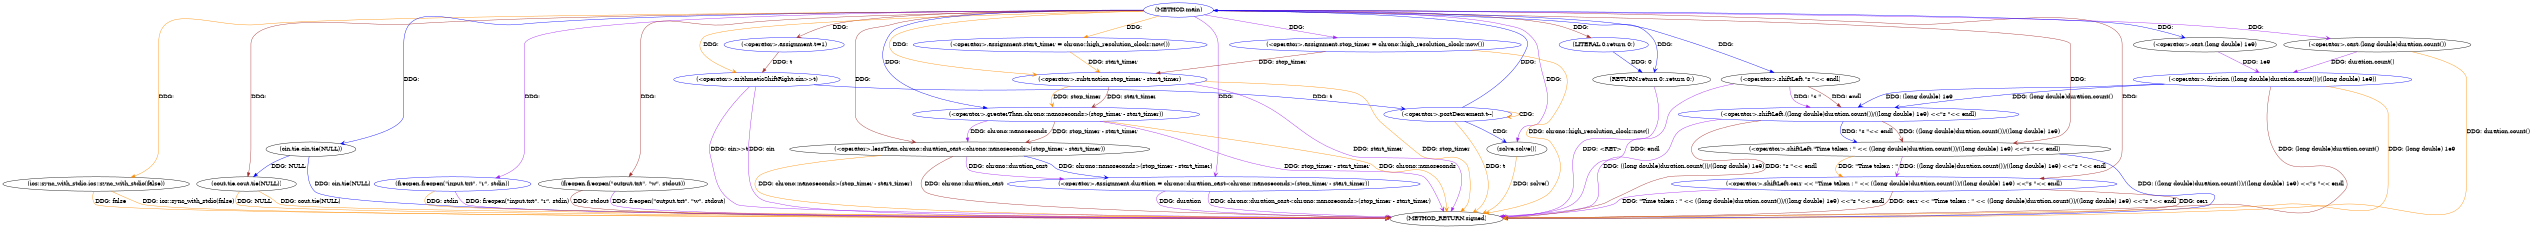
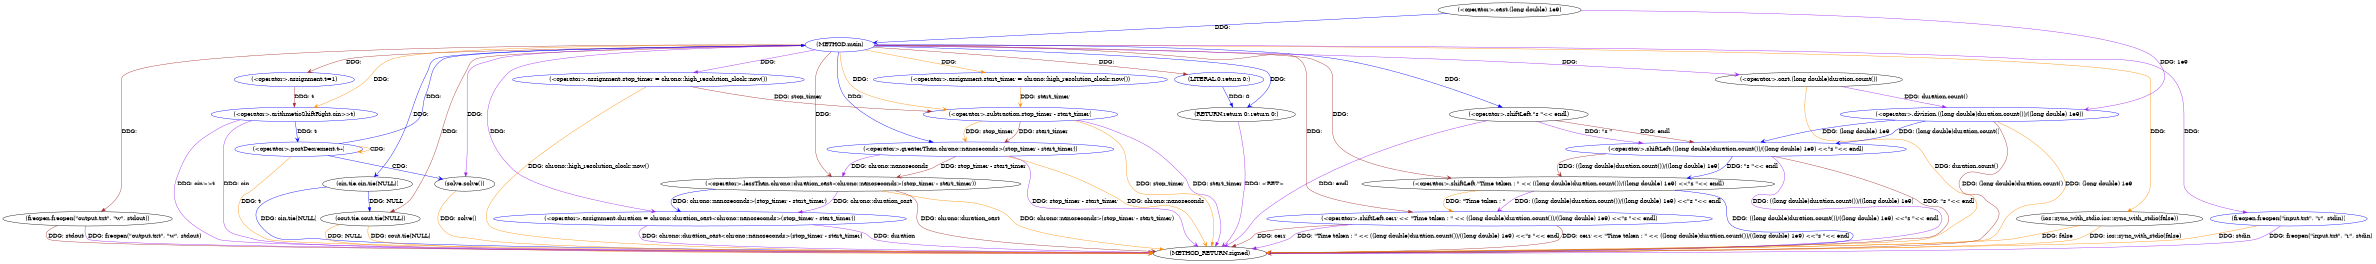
edge "(METHOD,main)" -> "(<operator>.cast,(long double) 1e9)": reversed
